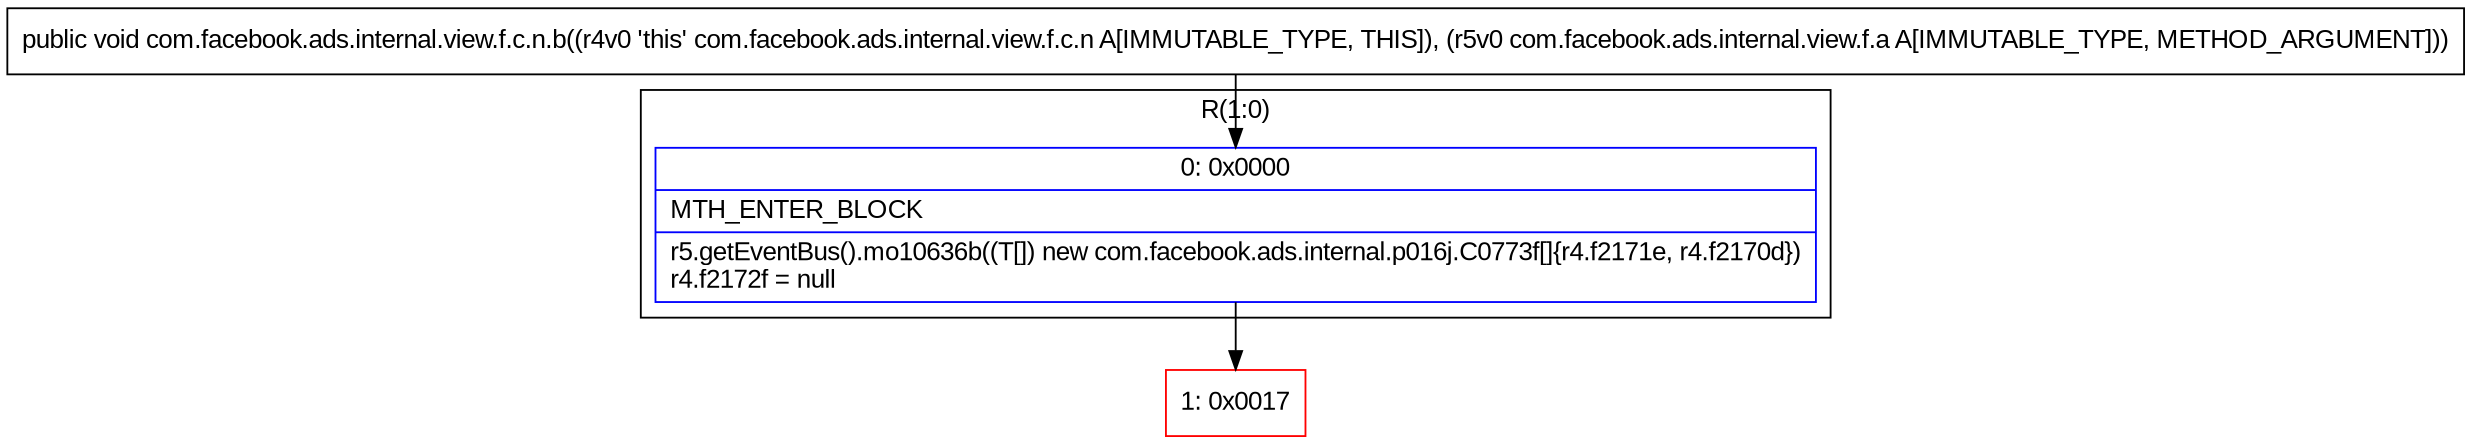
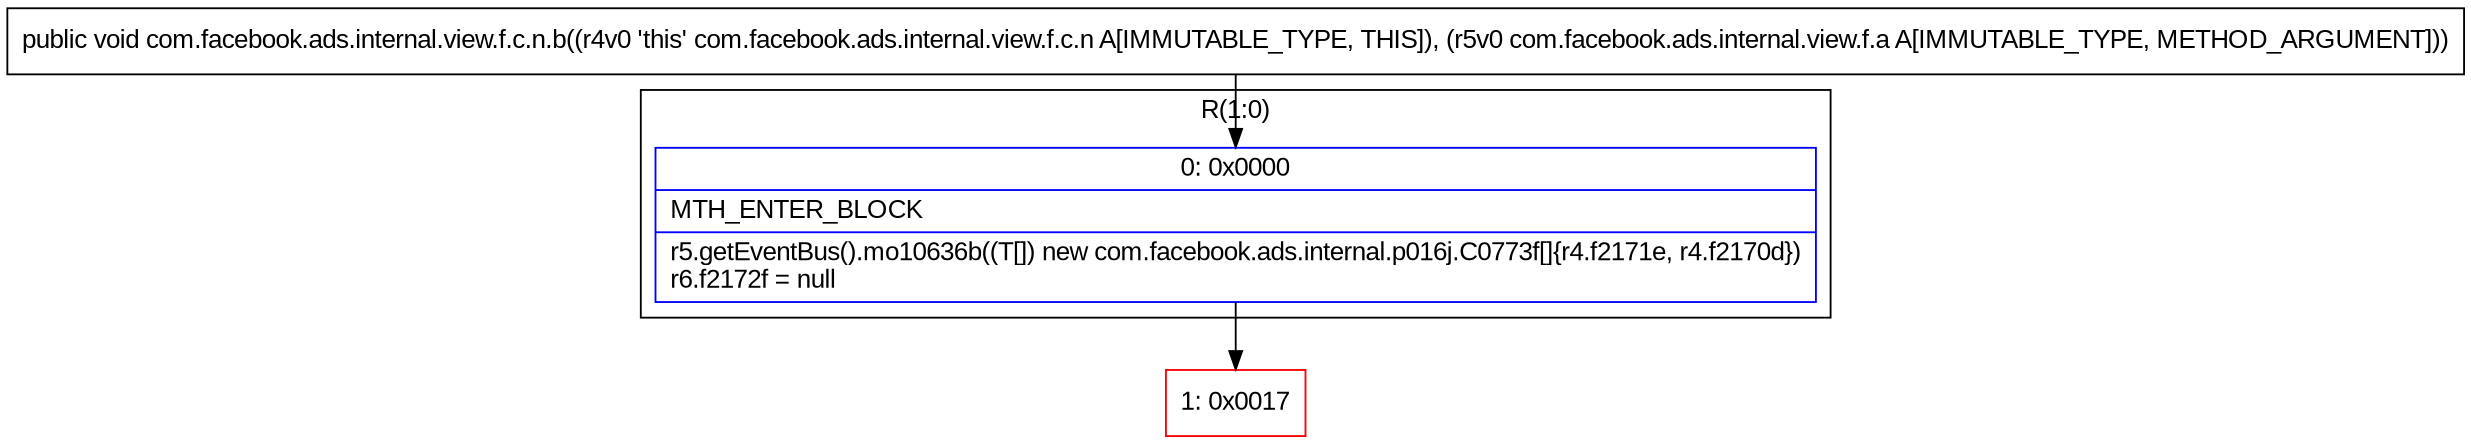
node "0: 0x0000": text "r4.f2172f = null" -> "r6.f2172f = null"
